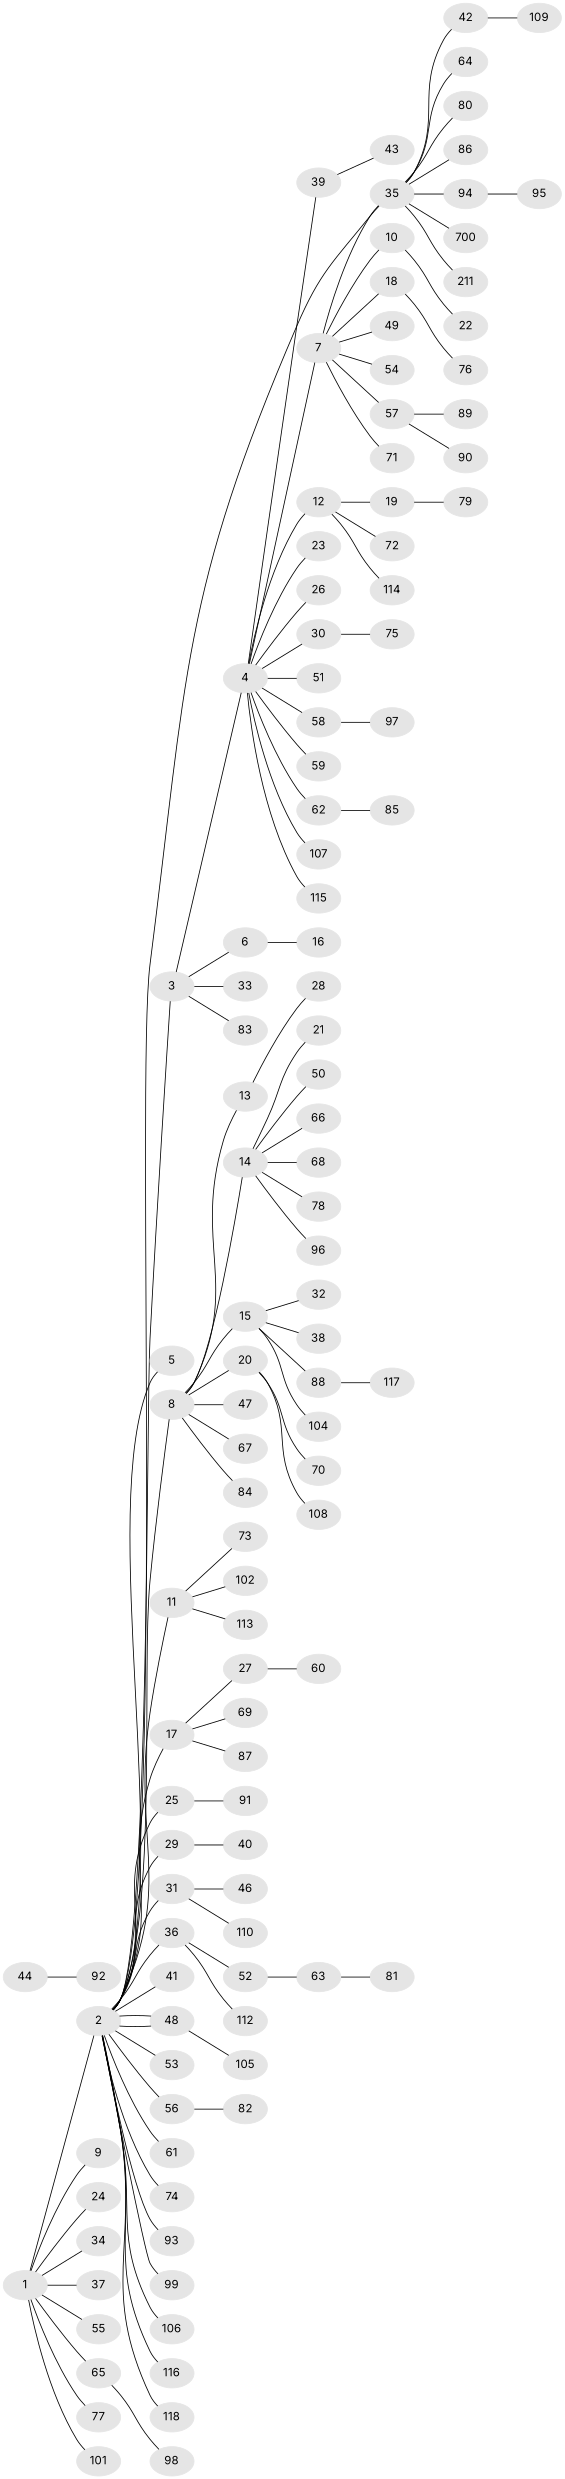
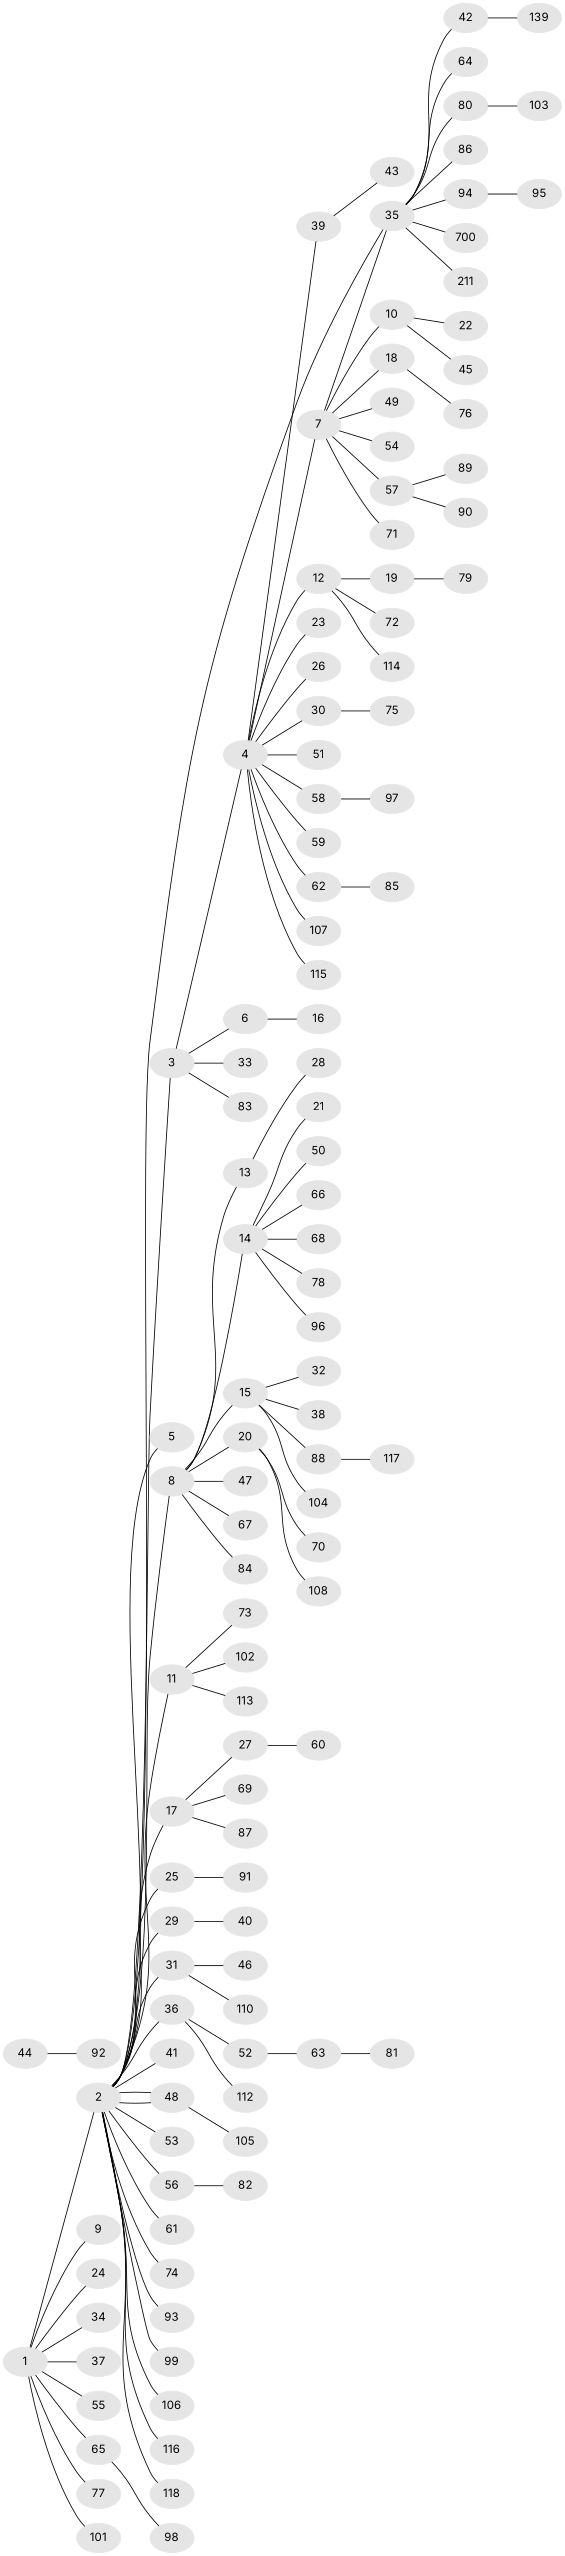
node "109": label "109" -> "139"
node "103": added
node "45": added
